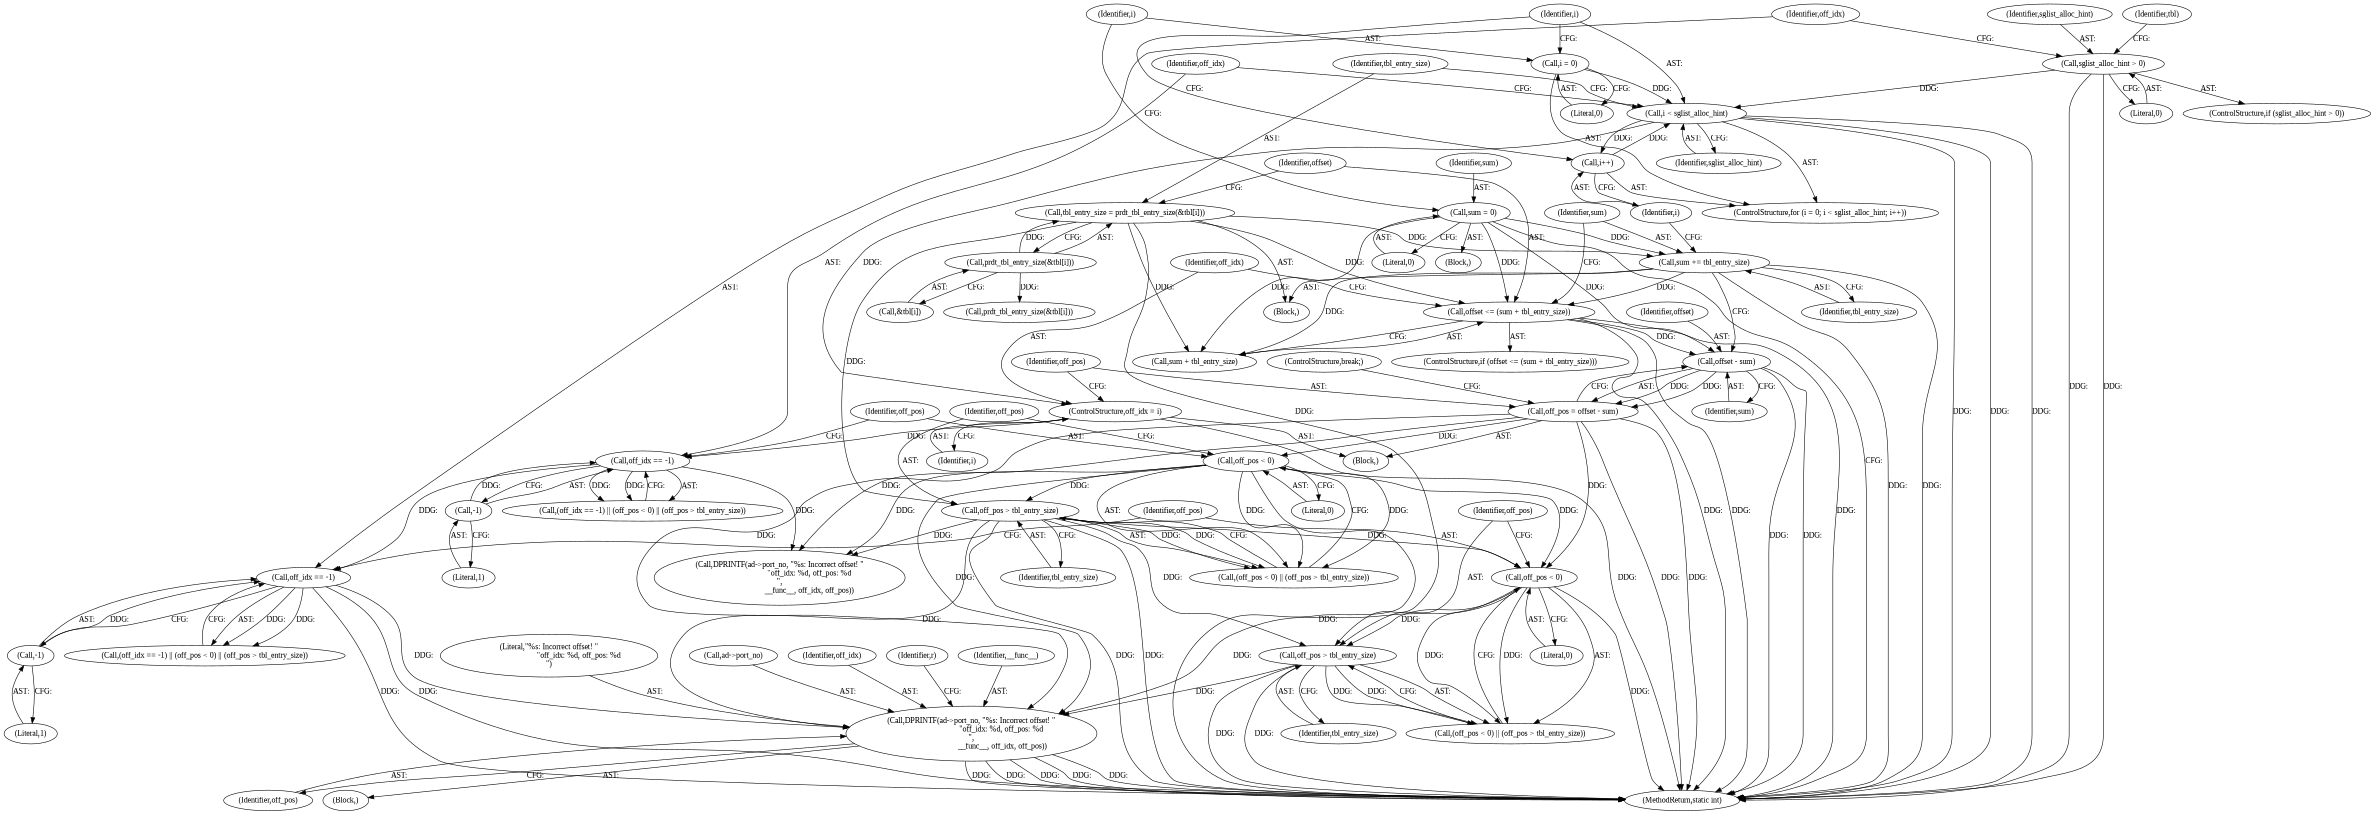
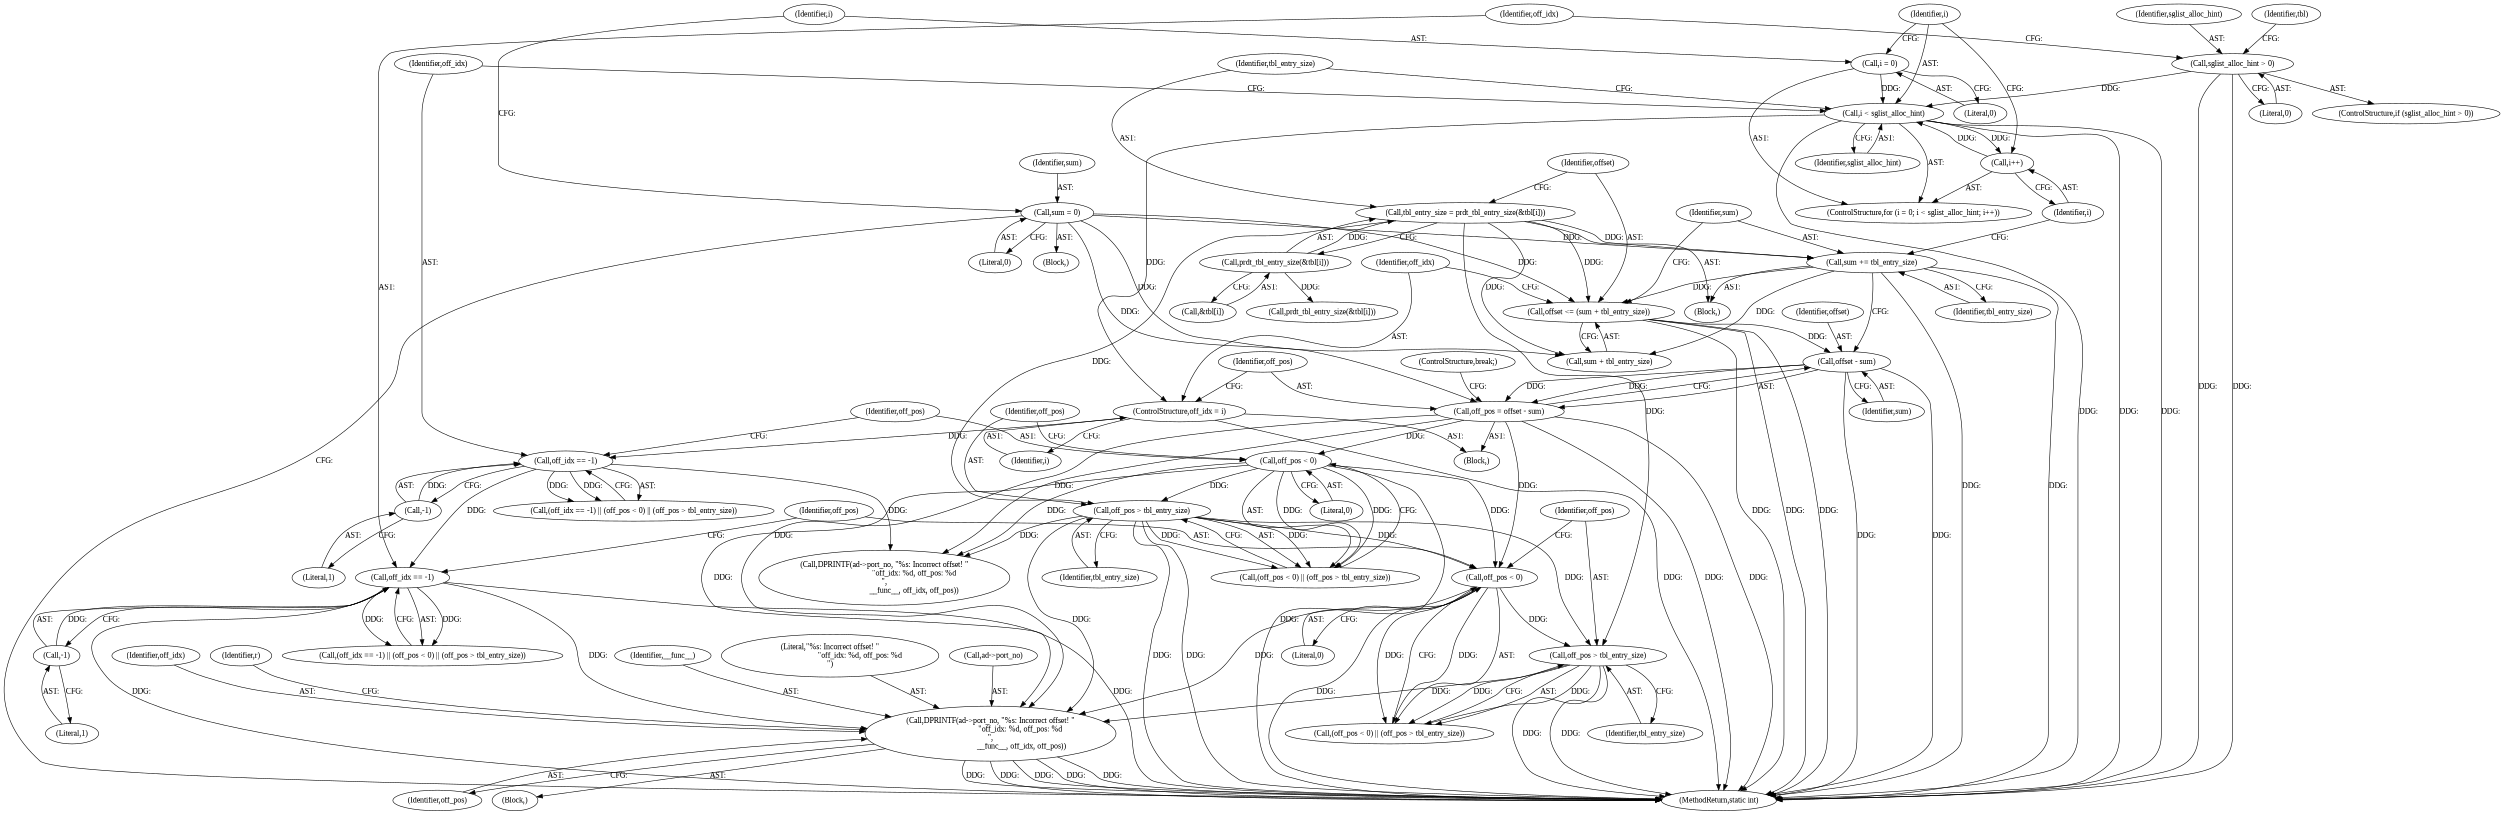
edge "(Call,sum = 0)" -> "(Call,offset - sum)": now "(Call,sum = 0)" -> "(Call,off_pos = offset - sum)"
node "(ControlStructure,if (offset <= (sum + tbl_entry_size)))": removed
